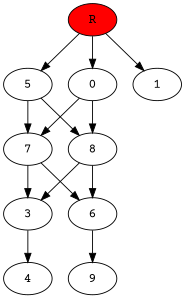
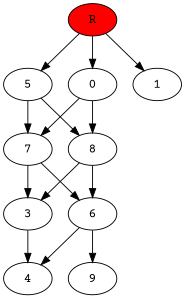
edge "6" -> "4": added
